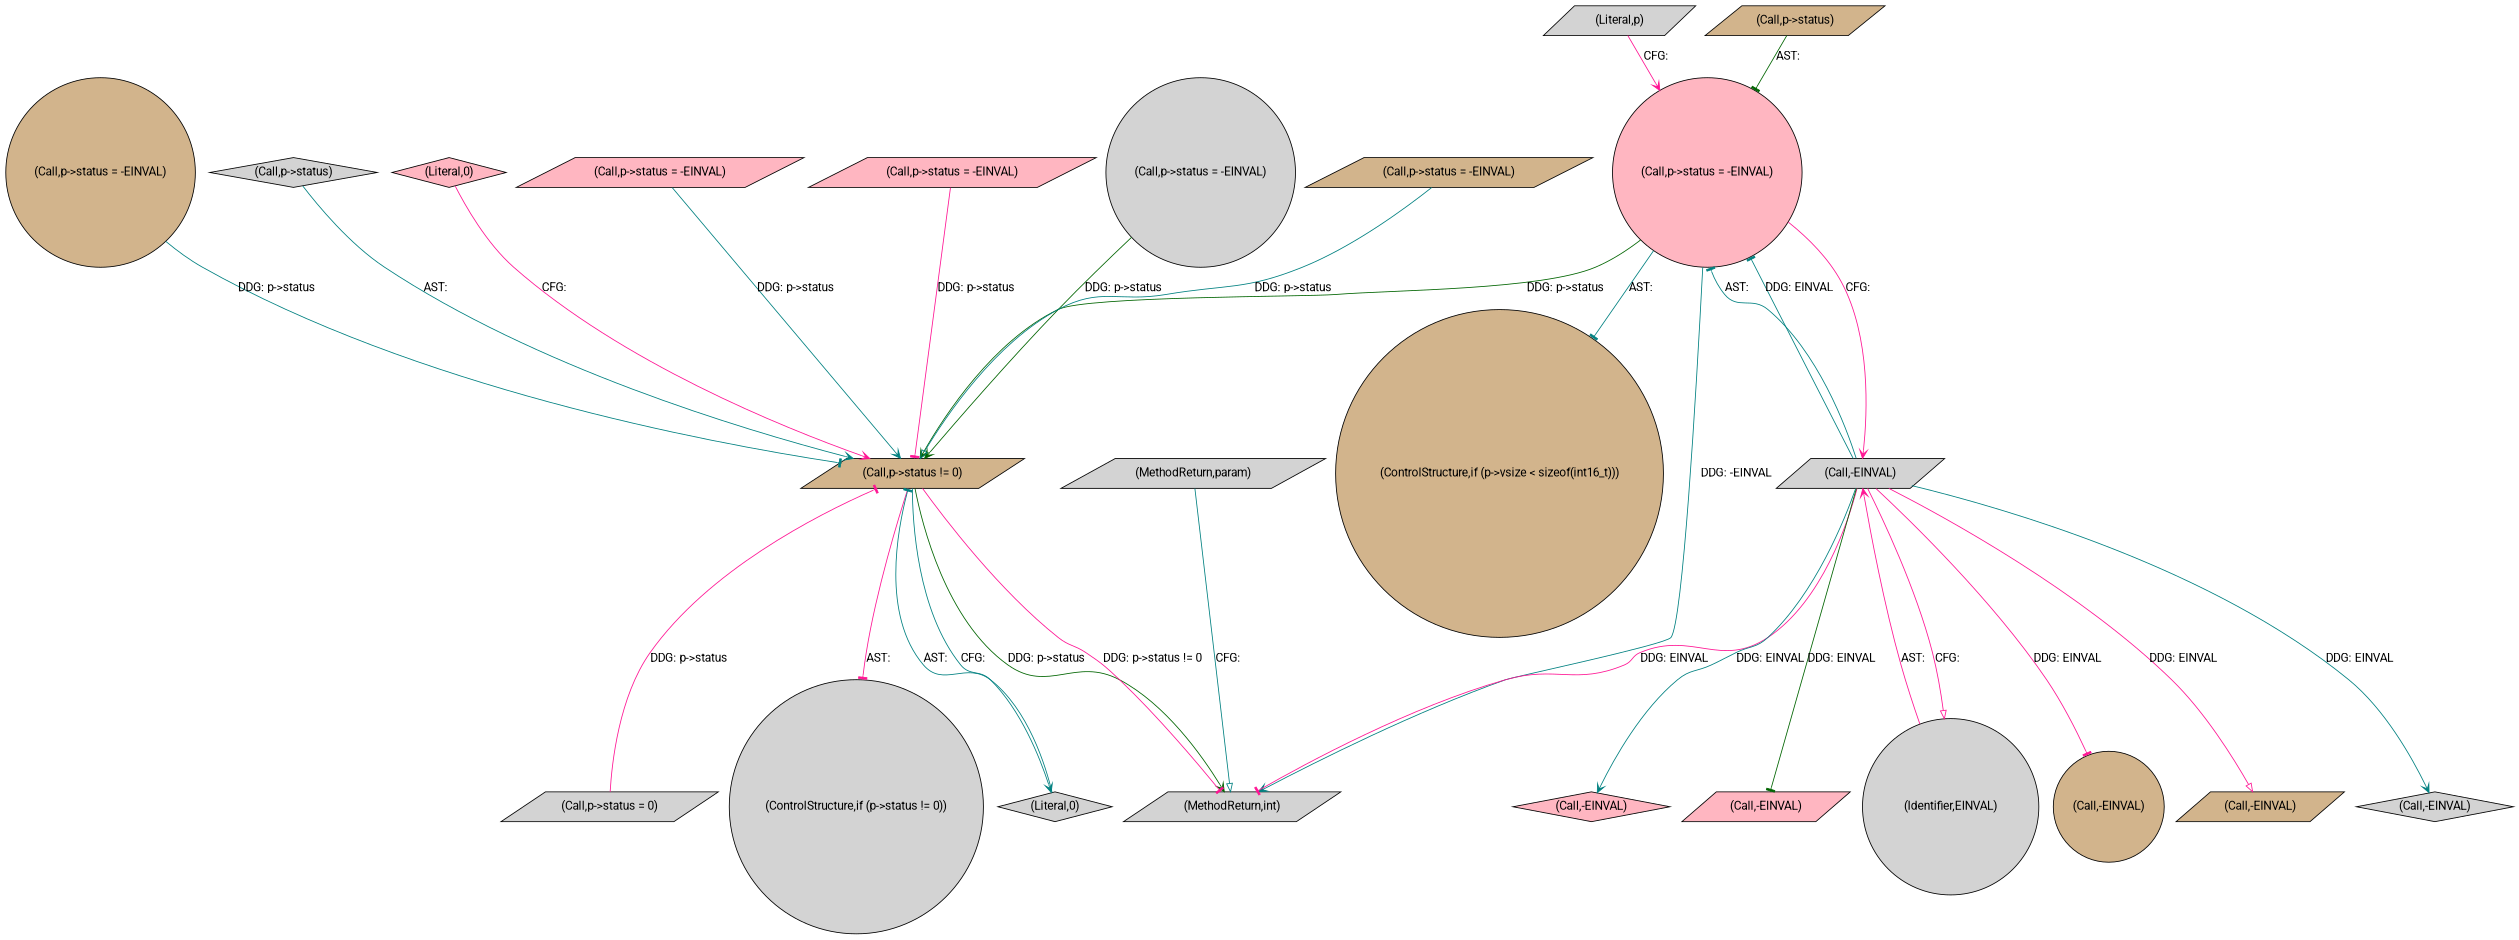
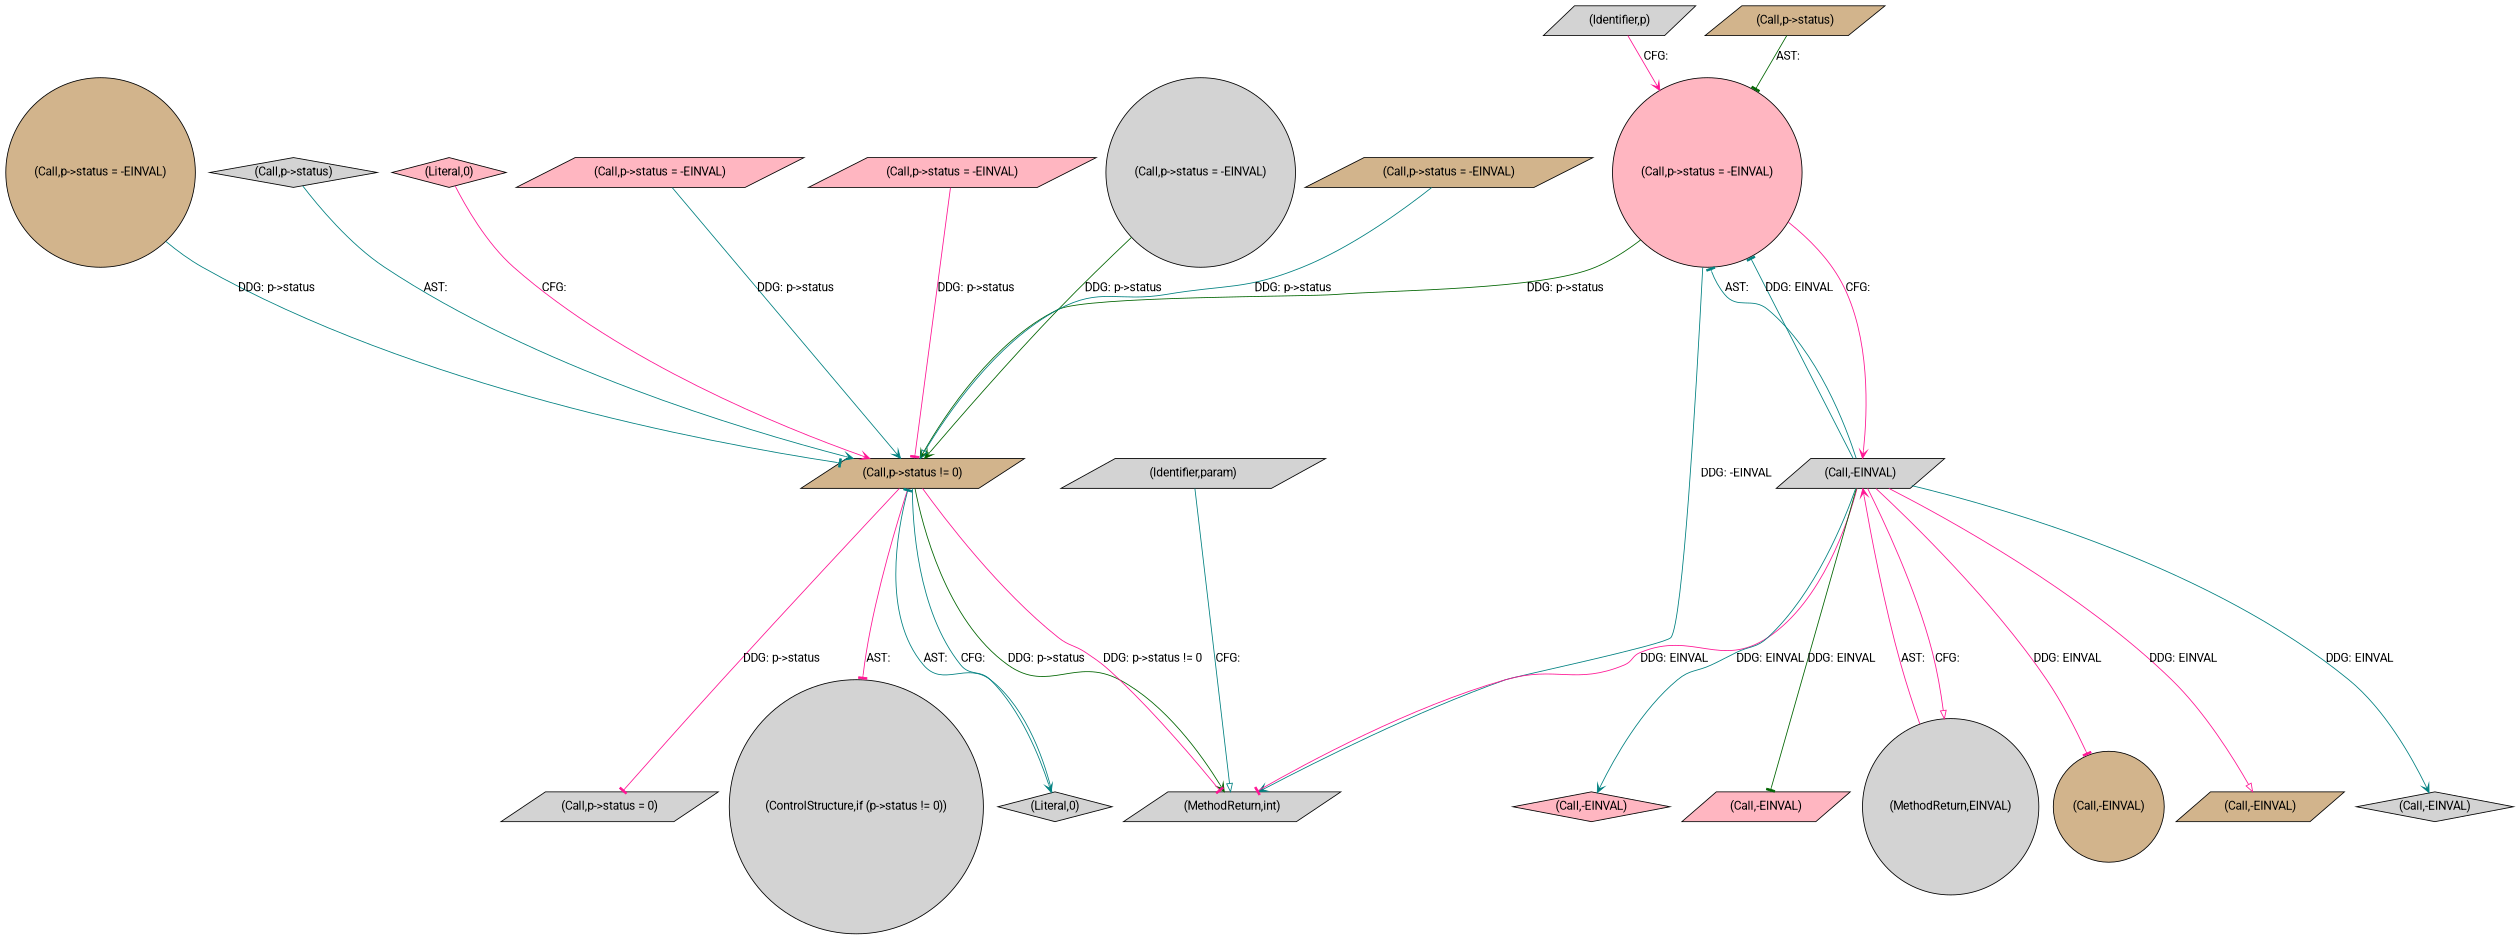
node "(Literal,p)": label "(Literal,p)" -> "(Identifier,p)"
node "(MethodReturn,param)": label "(MethodReturn,param)" -> "(Identifier,param)"
node "(ControlStructure,if (p->vsize < sizeof(int16_t)))": removed
edge "(Call,p->status = 0)" -> "(Call,p->status != 0)": reversed
node "(Identifier,EINVAL)": label "(Identifier,EINVAL)" -> "(MethodReturn,EINVAL)"
